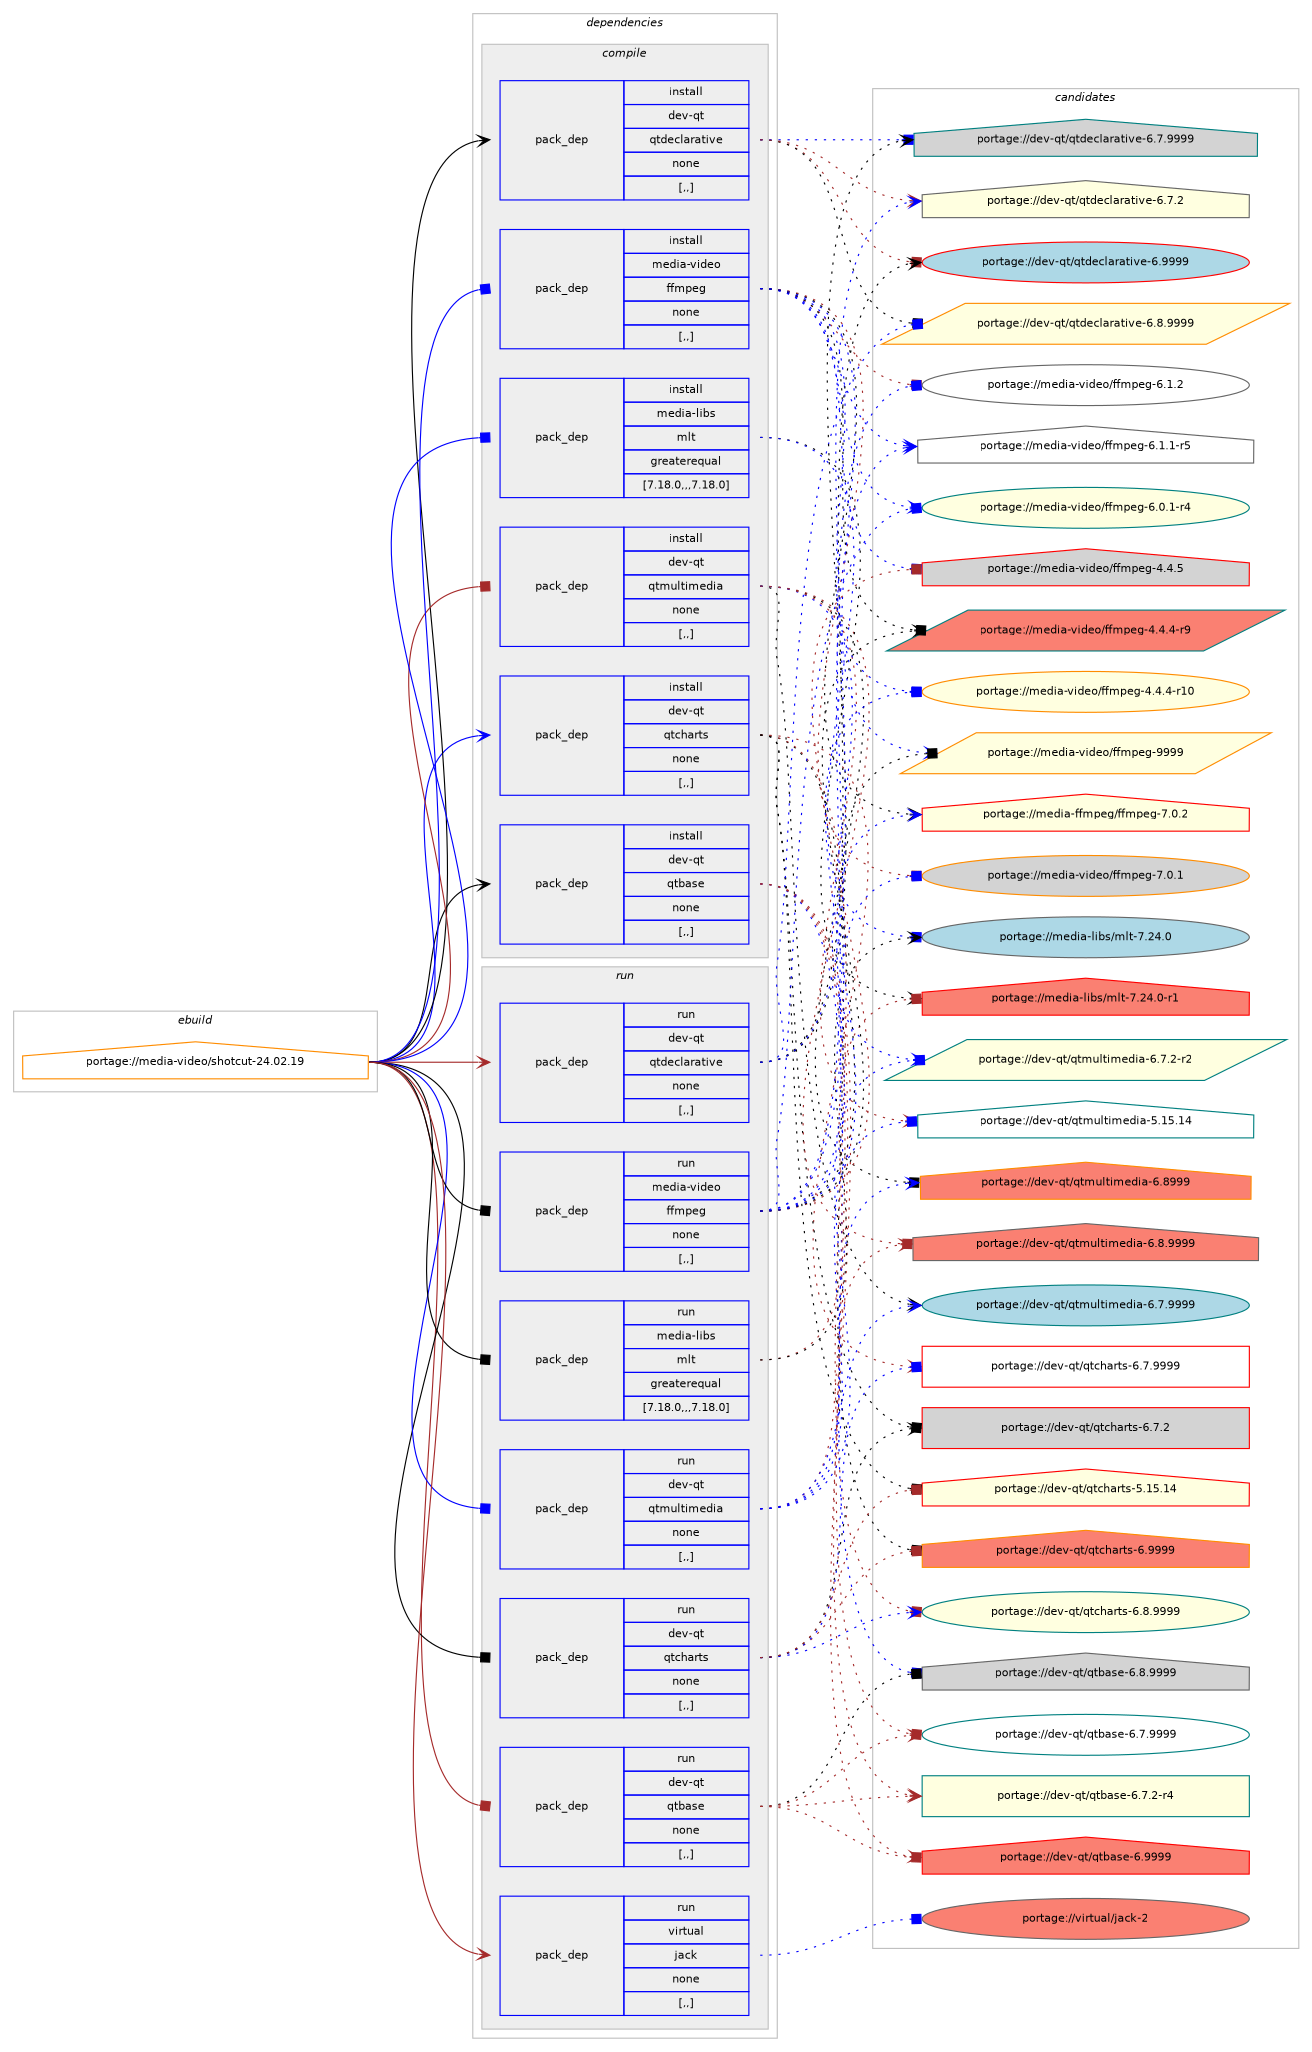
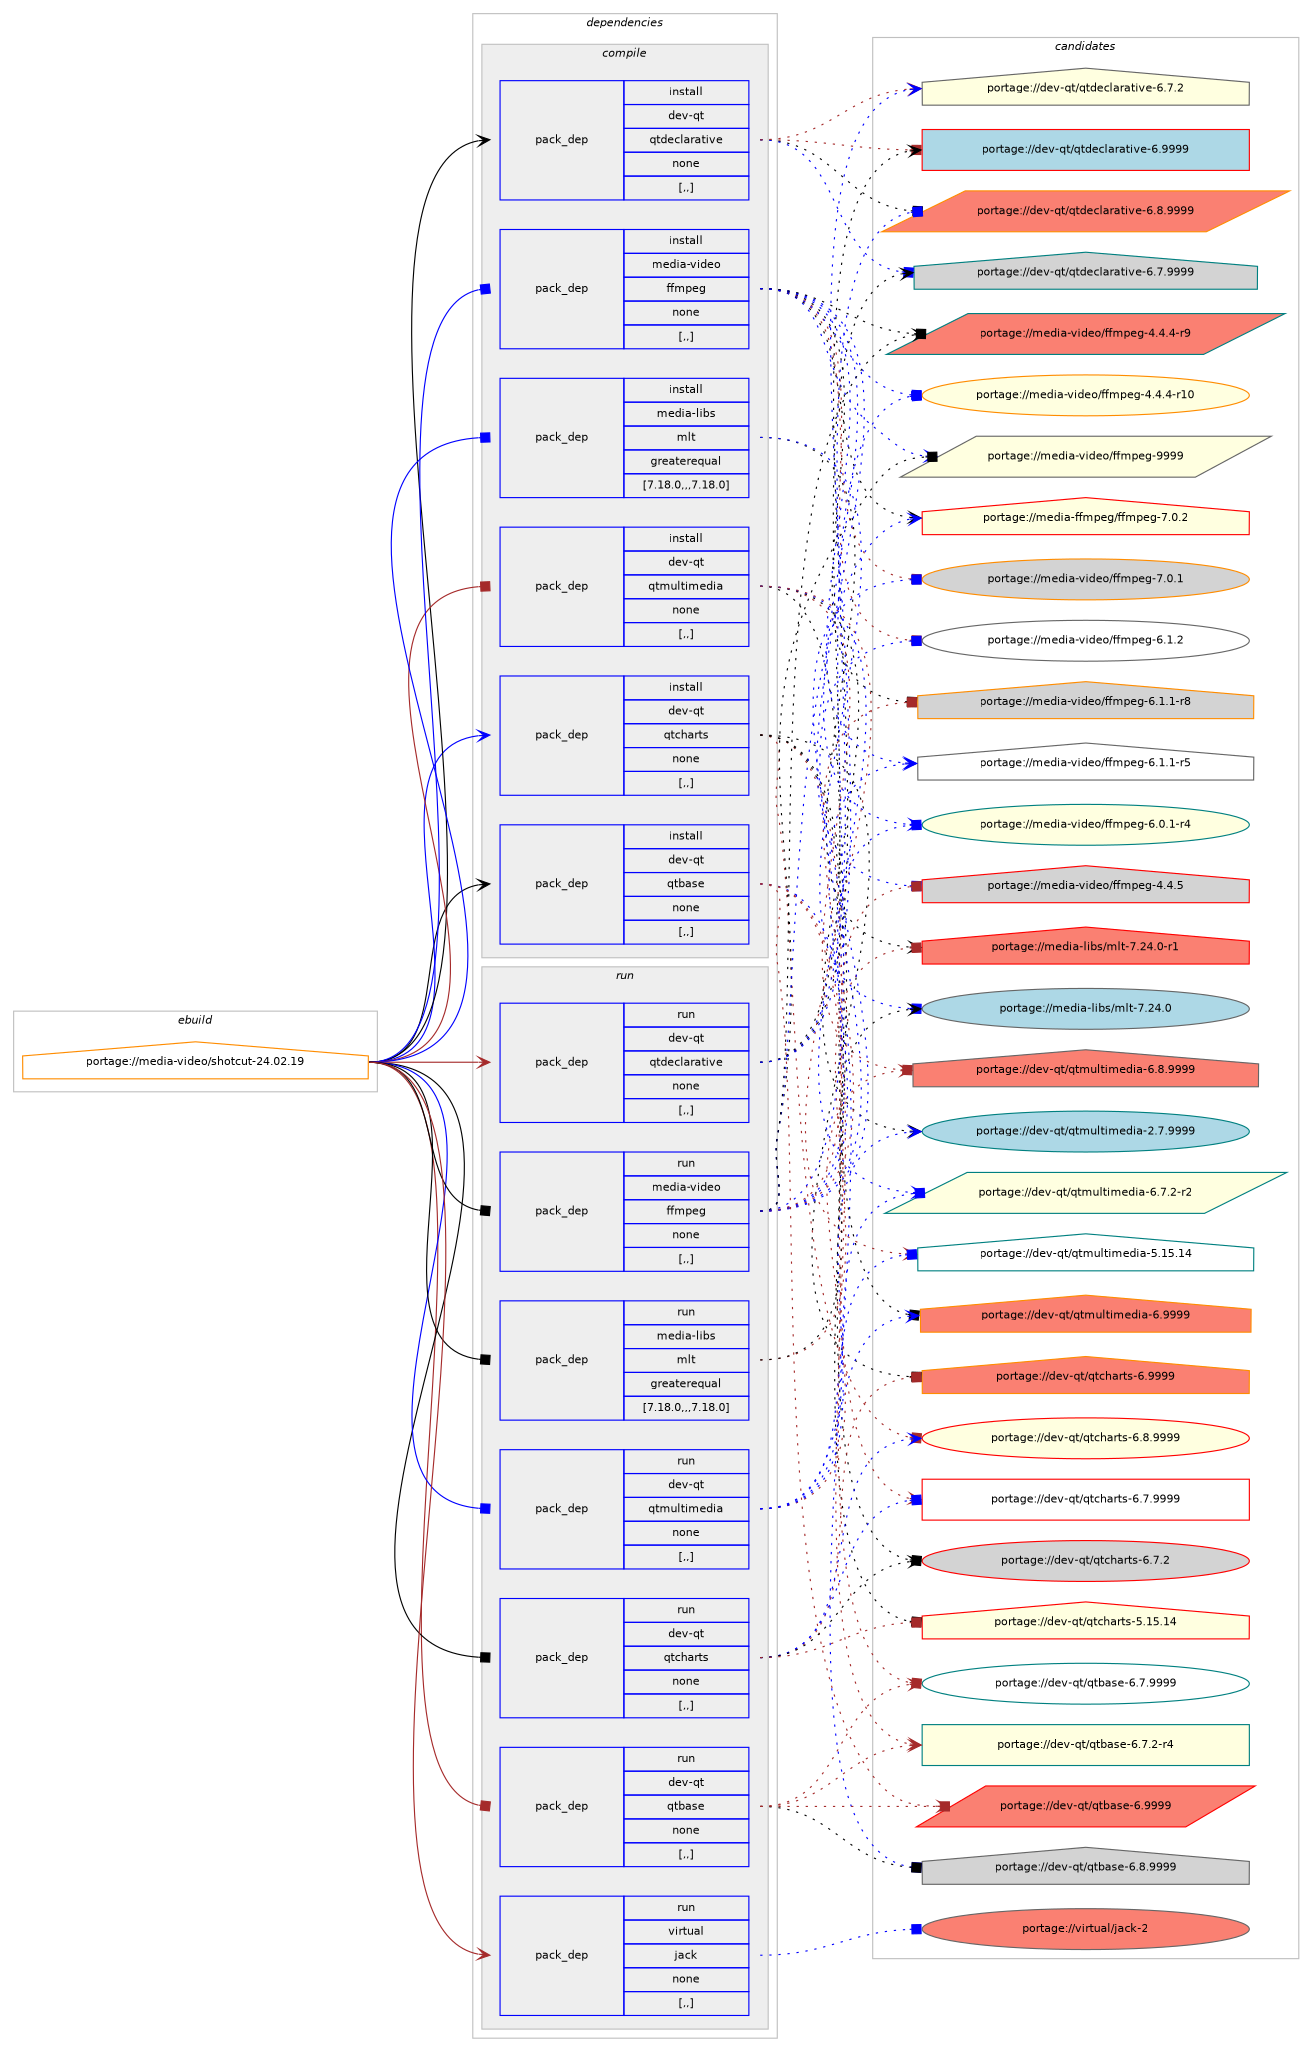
node "portage://dev-qt/qtdeclarative-6.9999": shape ellipse -> box
node "portage://dev-qt/qtdeclarative-6.8.9999": fillcolor lightyellow -> salmon
node "portage://media-video/ffmpeg-6.1.1-r8": added
node "portage://media-video/ffmpeg-9999": color darkorange -> gray40
node "portage://dev-qt/qtmultimedia-6.8999": label "portage://dev-qt/qtmultimedia-6.8999" -> "portage://dev-qt/qtmultimedia-6.9999"
node "portage://dev-qt/qtmultimedia-6.7.9999": label "portage://dev-qt/qtmultimedia-6.7.9999" -> "portage://dev-qt/qtmultimedia-2.7.9999"
node "portage://dev-qt/qtcharts-6.7.2": shape box -> ellipse
node "portage://dev-qt/qtcharts-6.8.9999": color teal -> red
node "portage://dev-qt/qtbase-6.9999": shape house -> parallelogram
